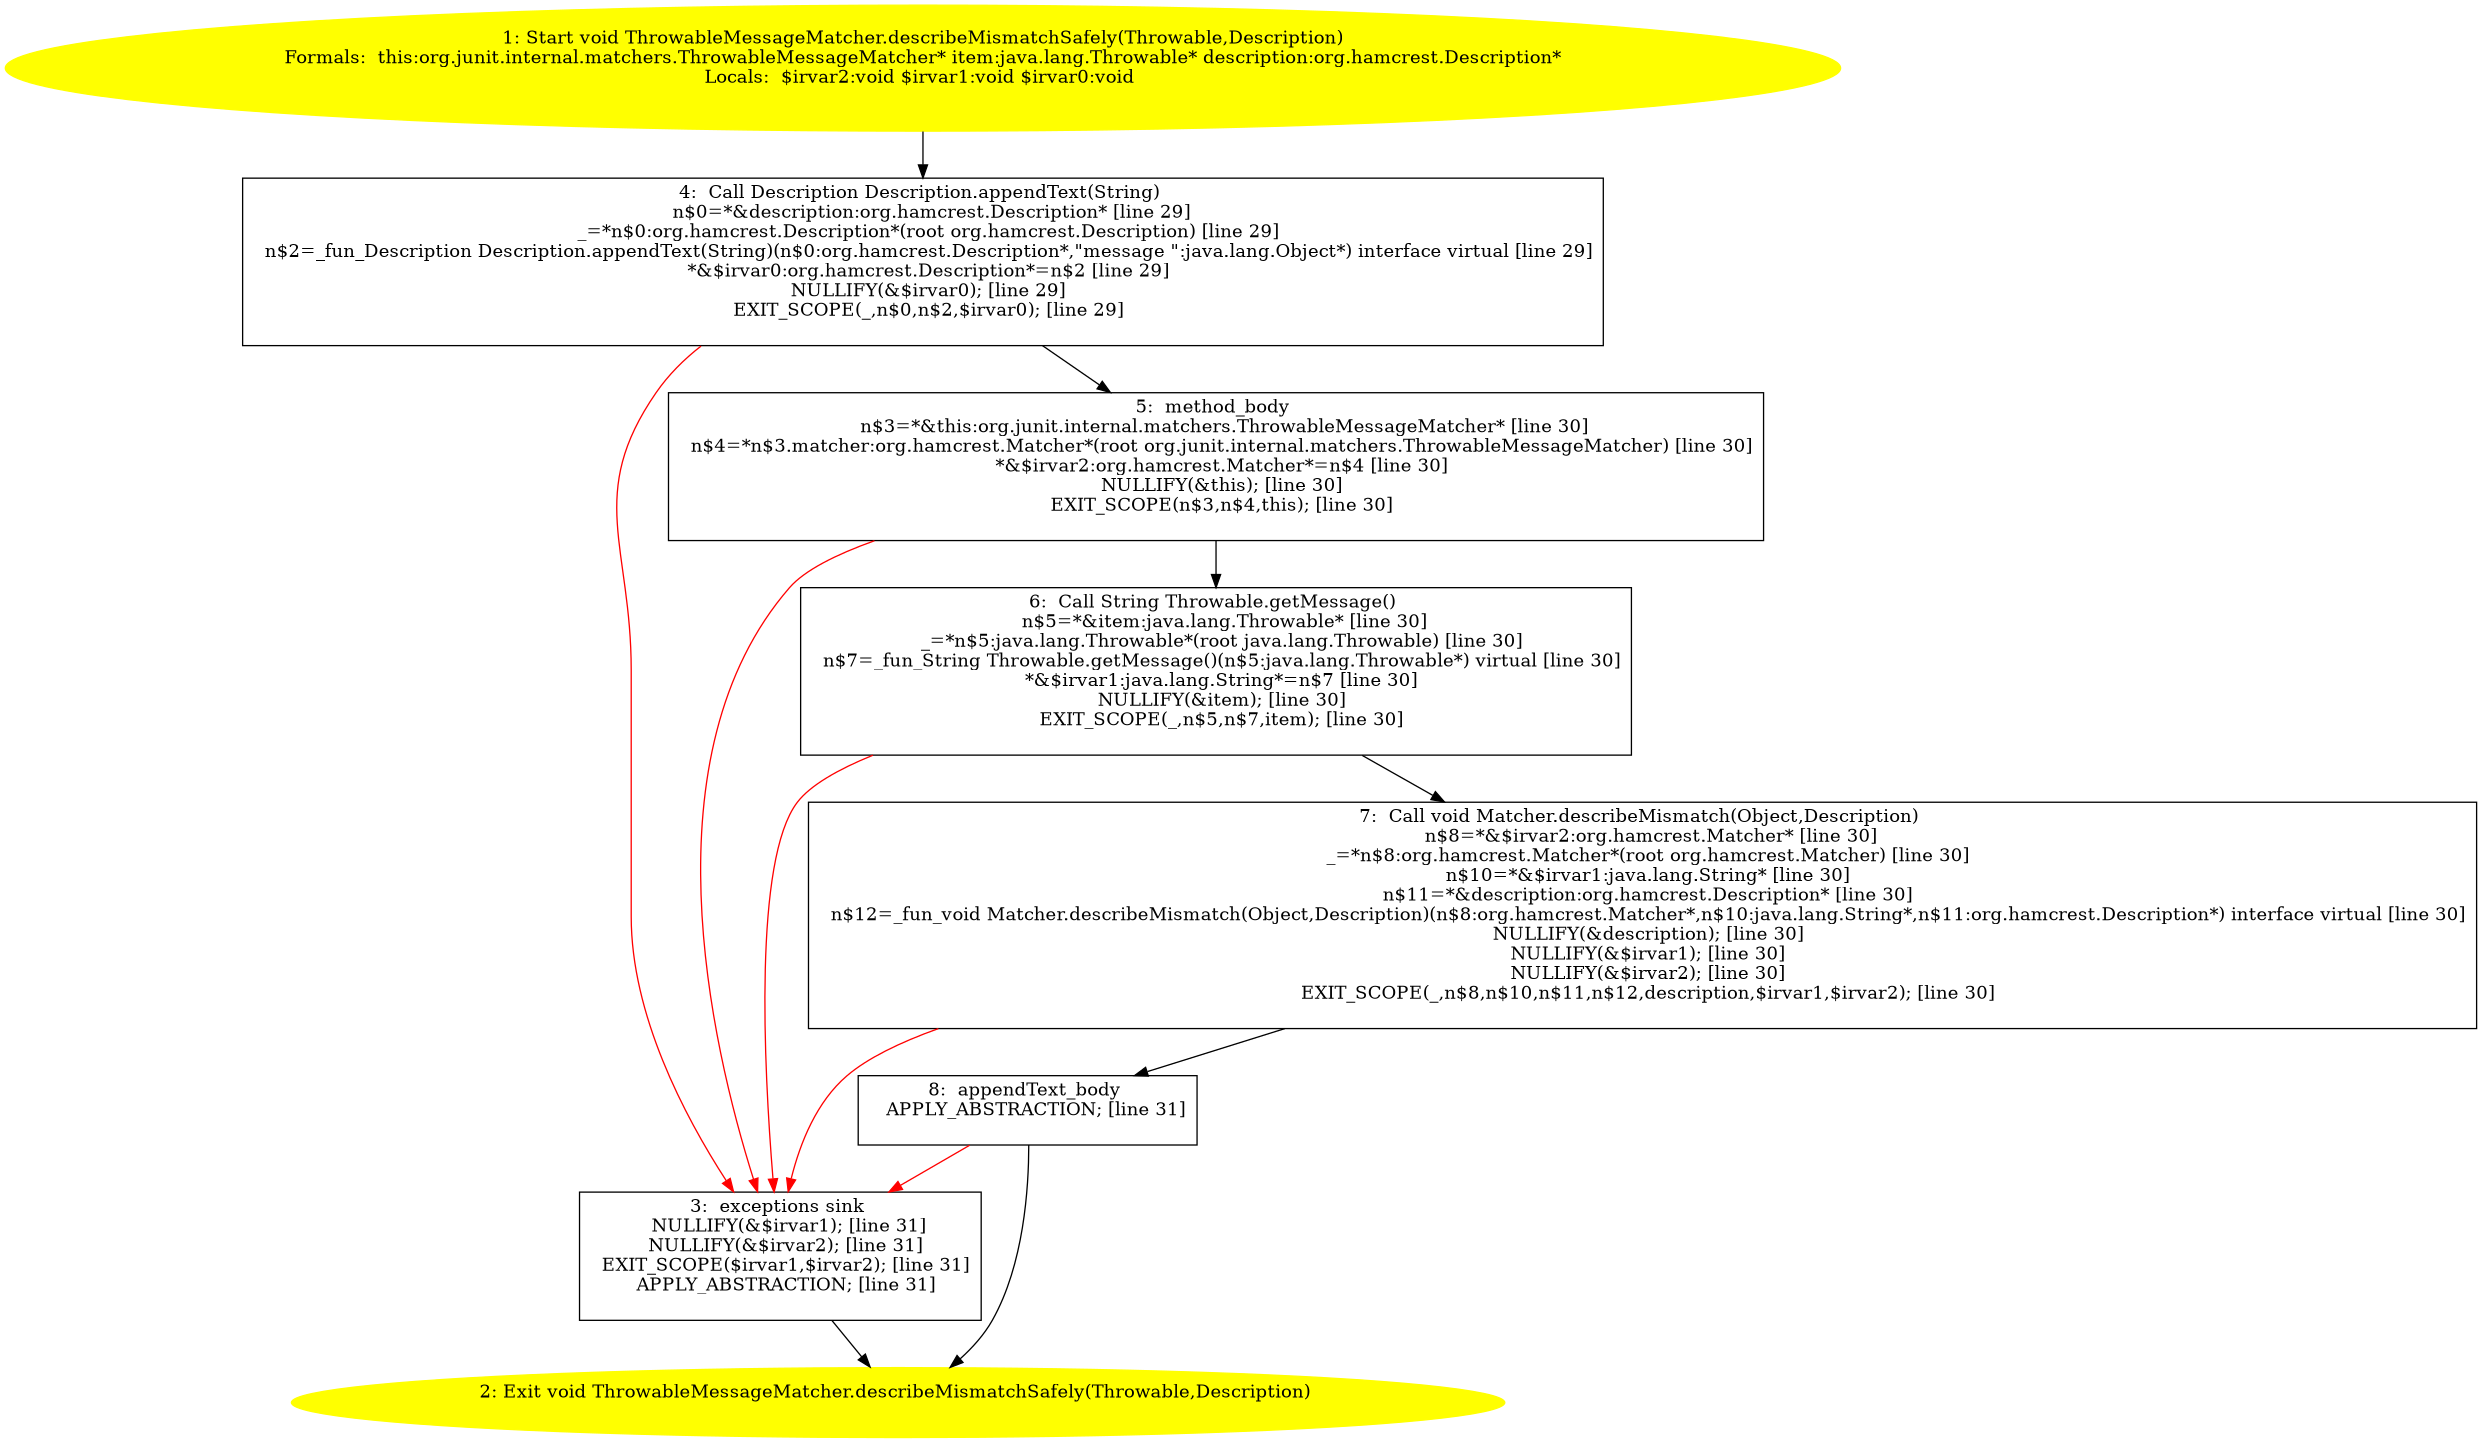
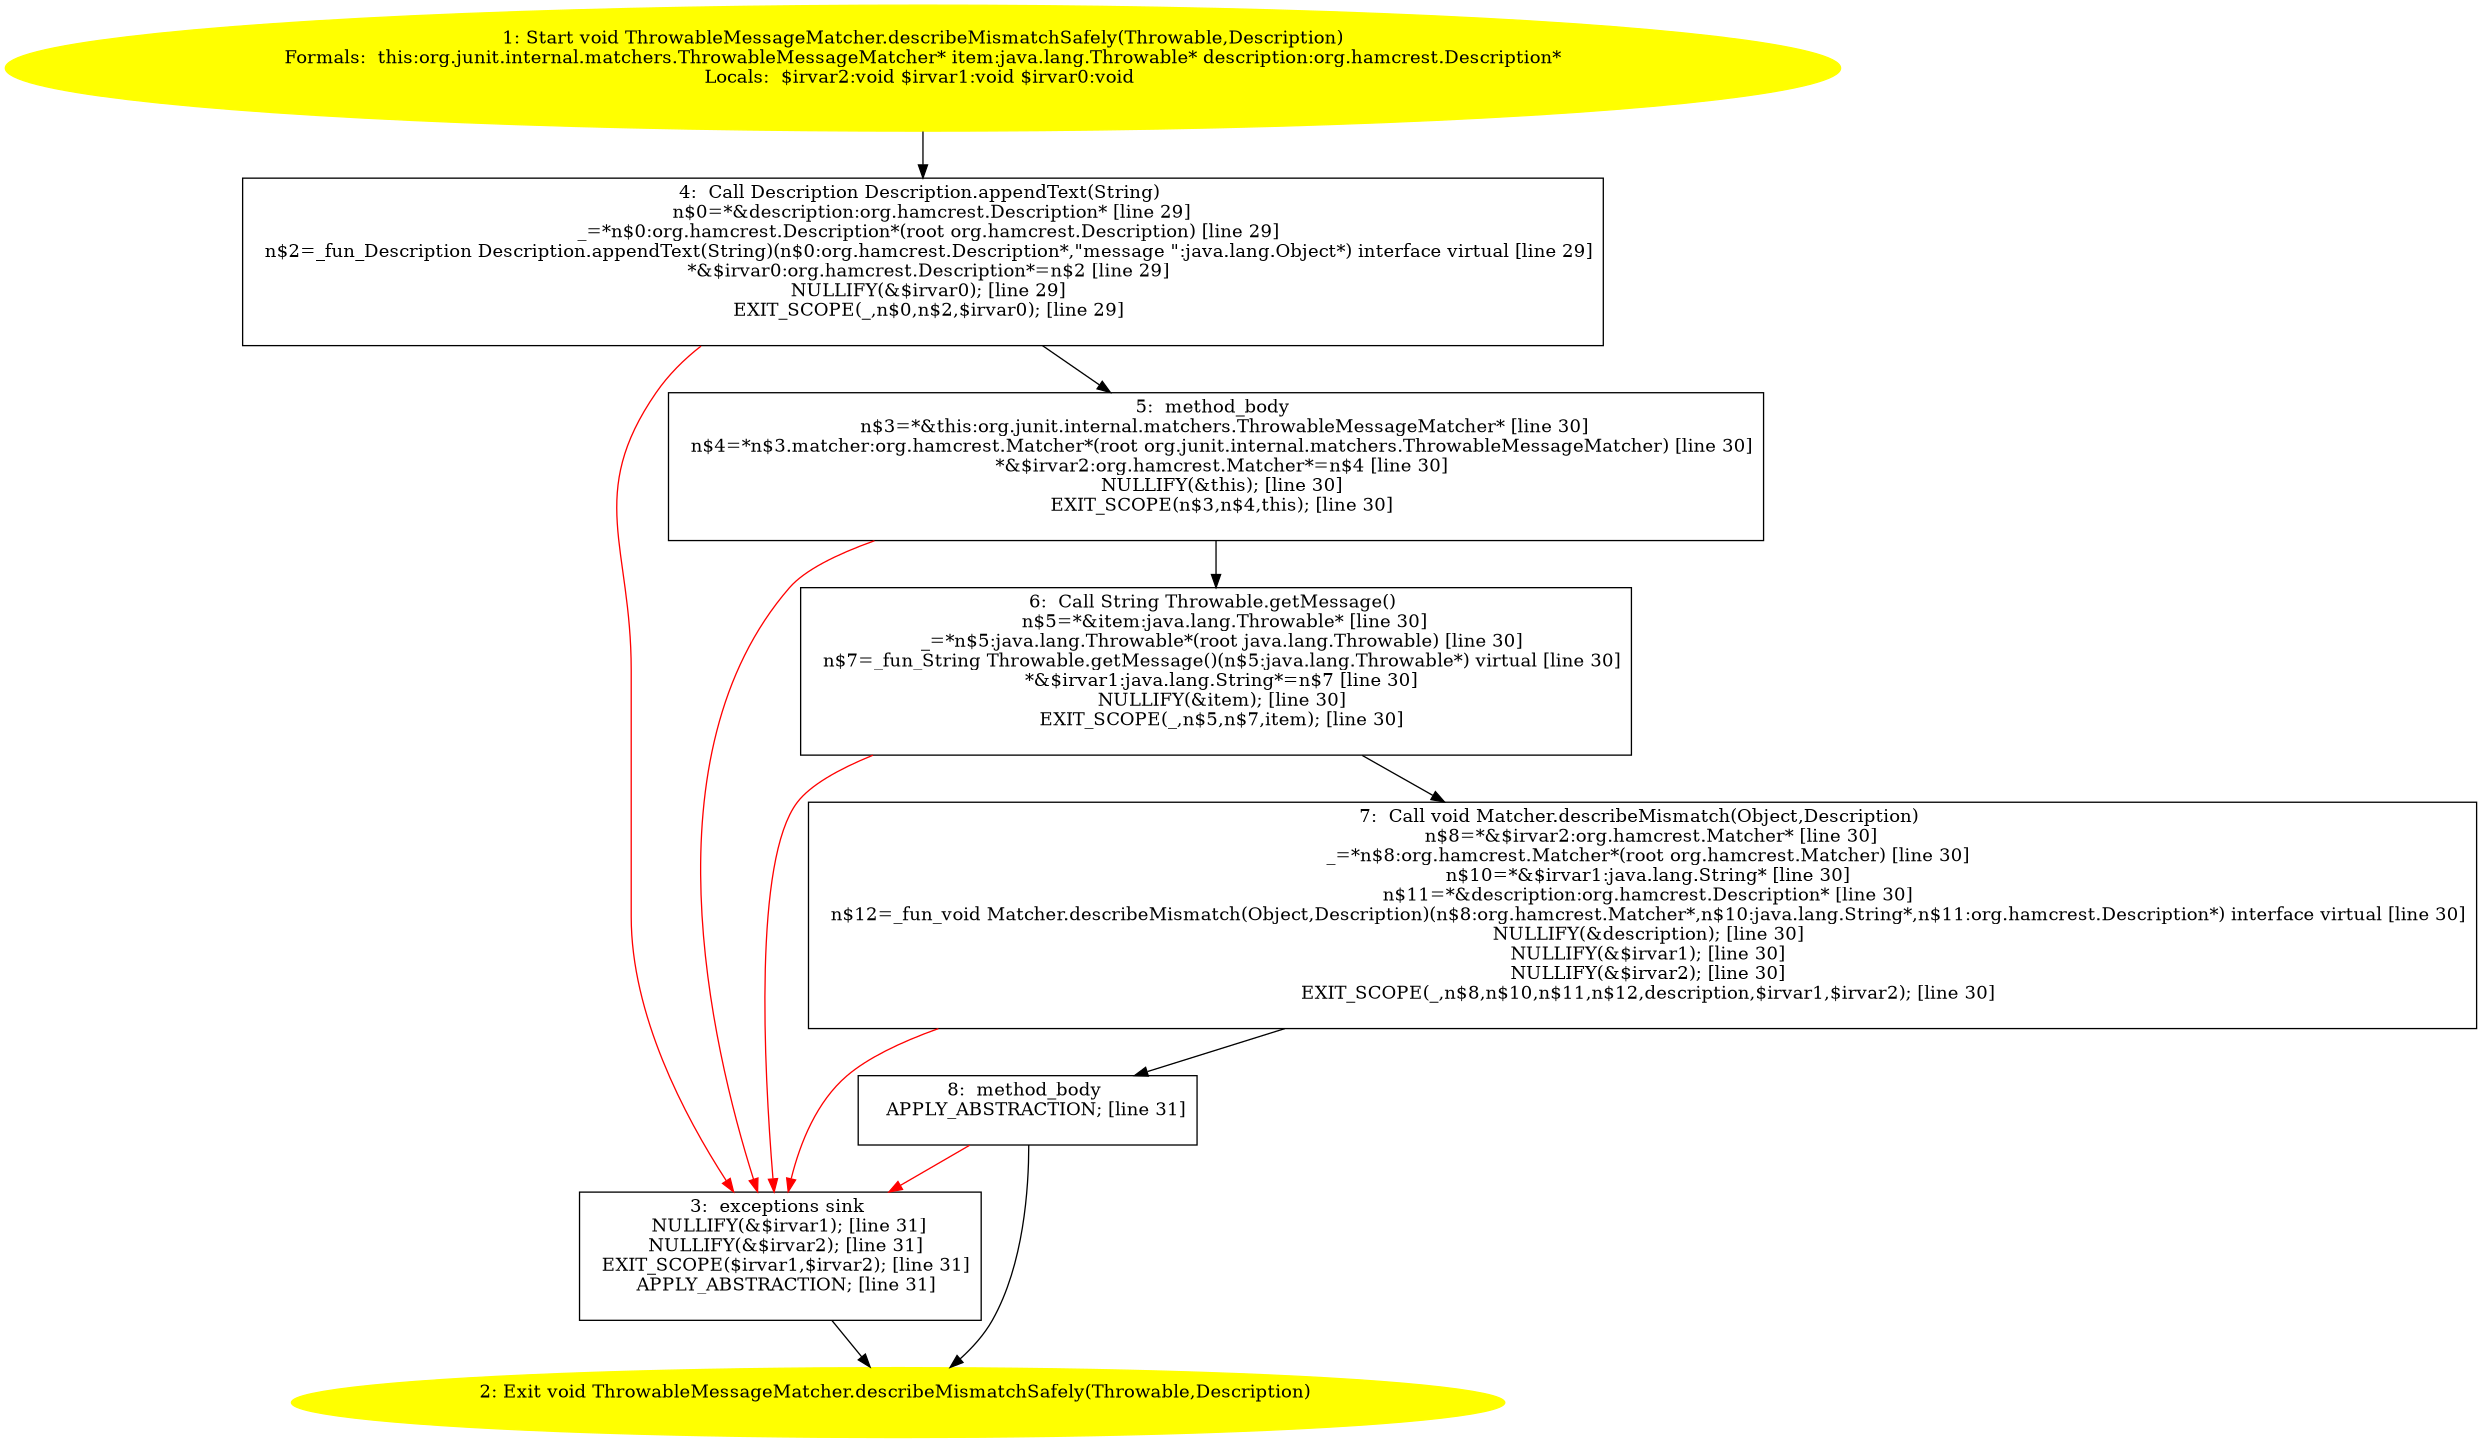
node "8:  appendText_body APPLY_ABSTRACTION; [line 31]": label "8:  appendText_body APPLY_ABSTRACTION; [line 31]" -> "8:  method_body APPLY_ABSTRACTION; [line 31]"
